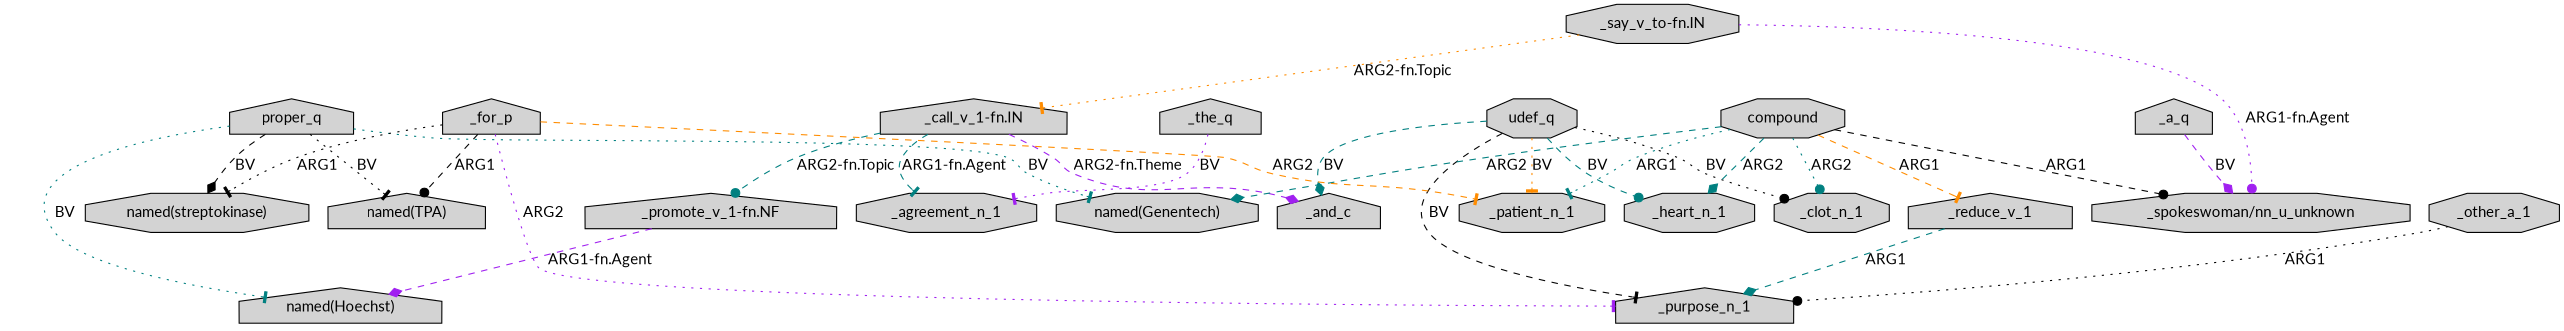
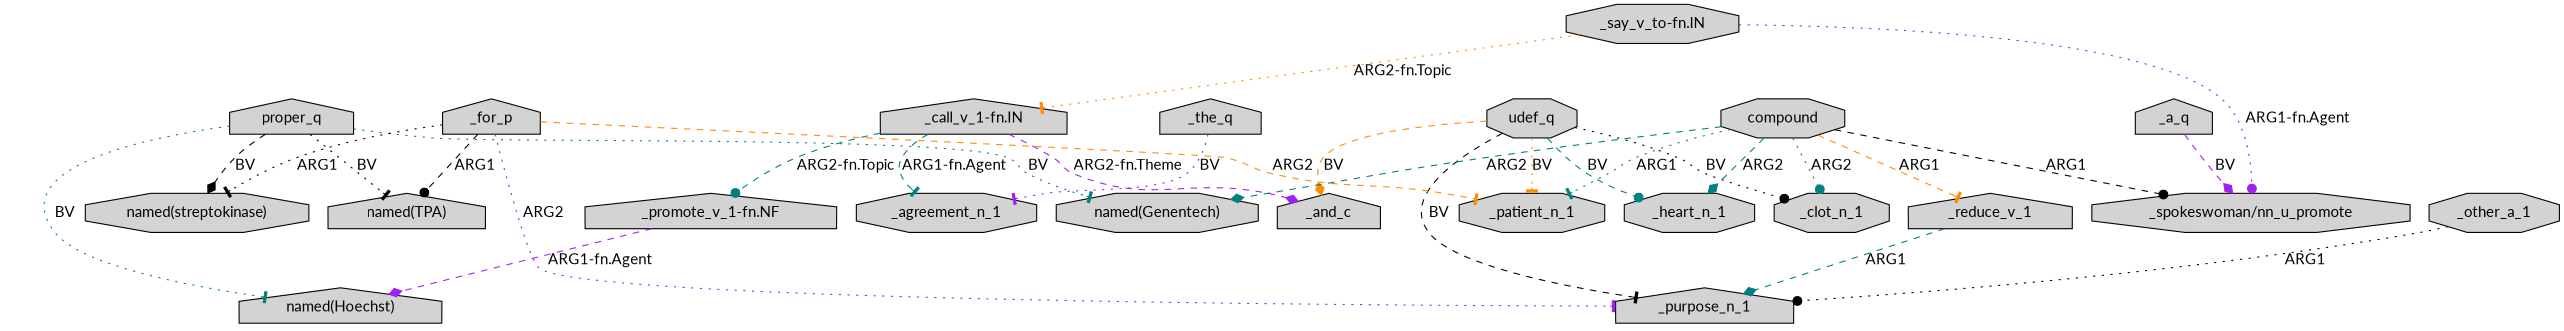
edge "udef_q" -> "_and_c": color teal -> darkorange
node "_spokeswoman/nn_u_unknown": label "_spokeswoman/nn_u_unknown" -> "_spokeswoman/nn_u_promote"
